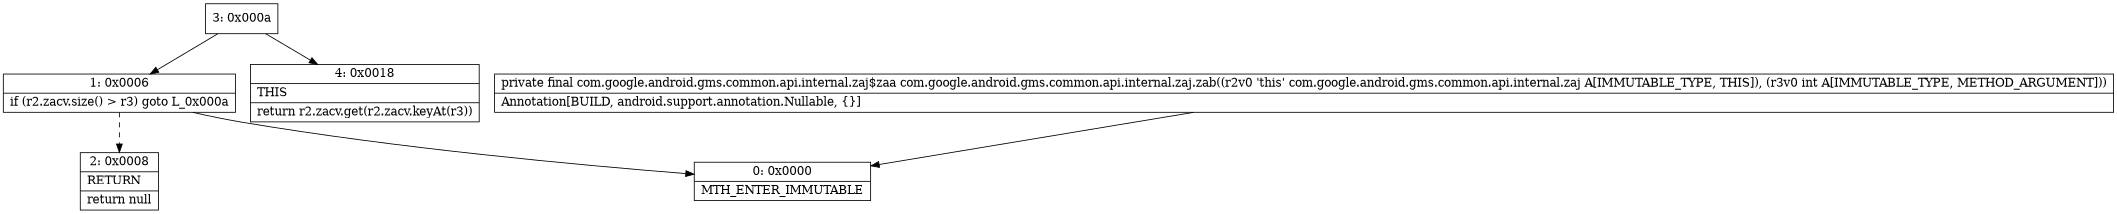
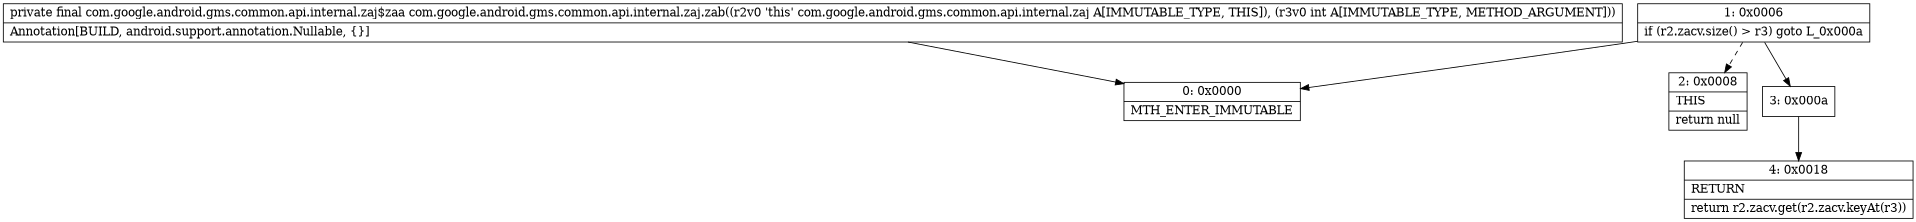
edge "3: 0x000a" -> "1: 0x0006": reversed
node "4: 0x0018": text "THIS" -> "RETURN"
node "2: 0x0008": text "RETURN" -> "THIS"
